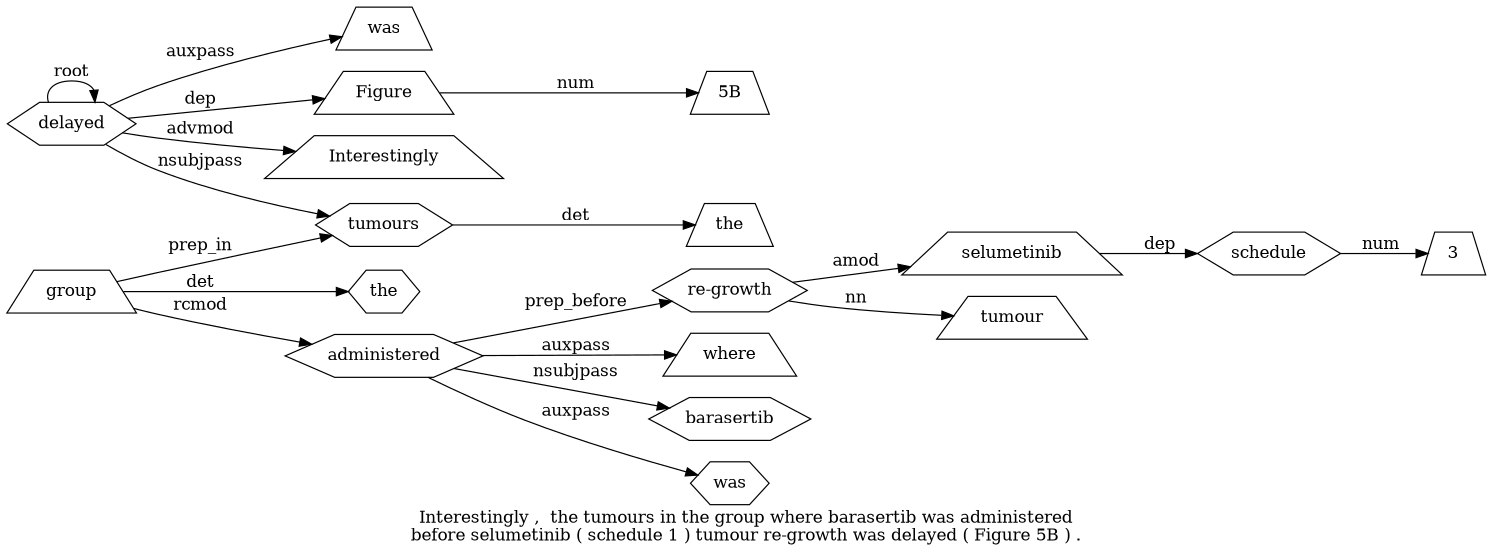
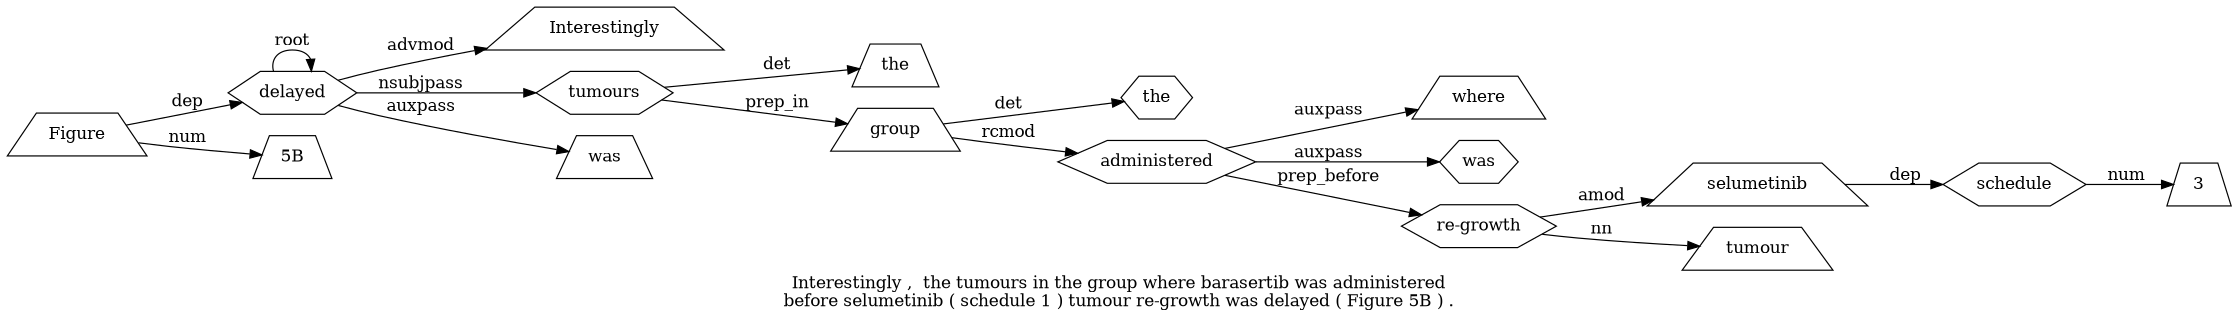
edge "delayed" -> "Figure": reversed
edge "group" -> "tumours": reversed
node "barasertib": removed
